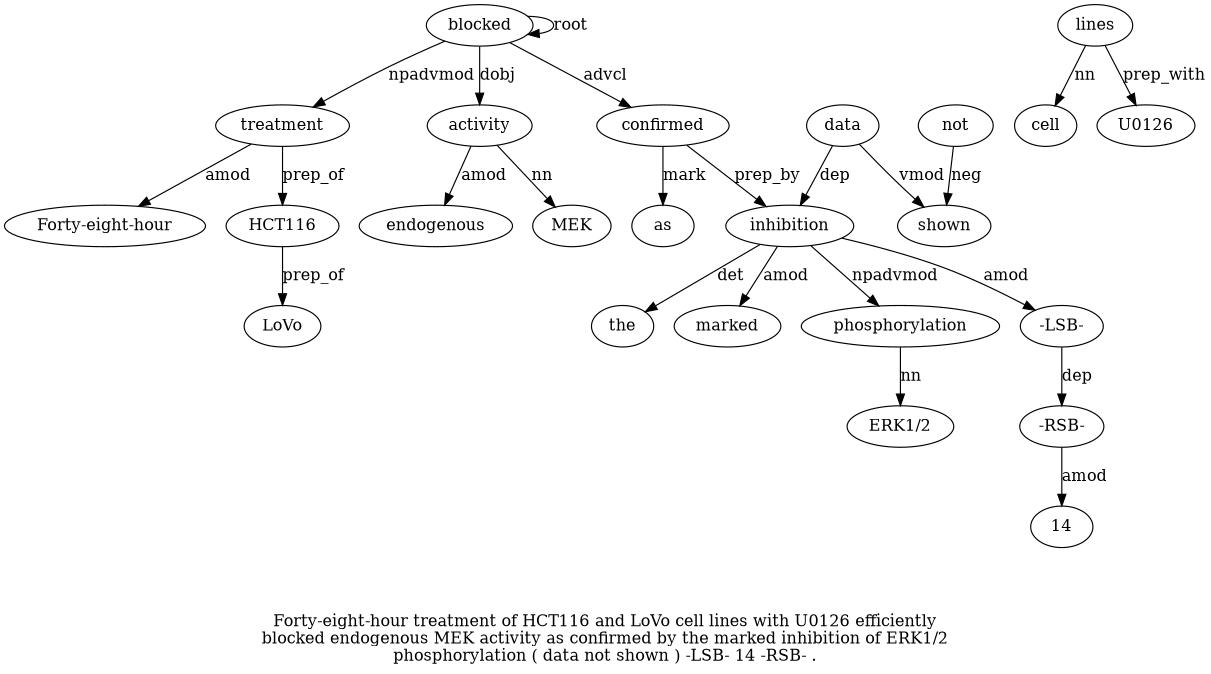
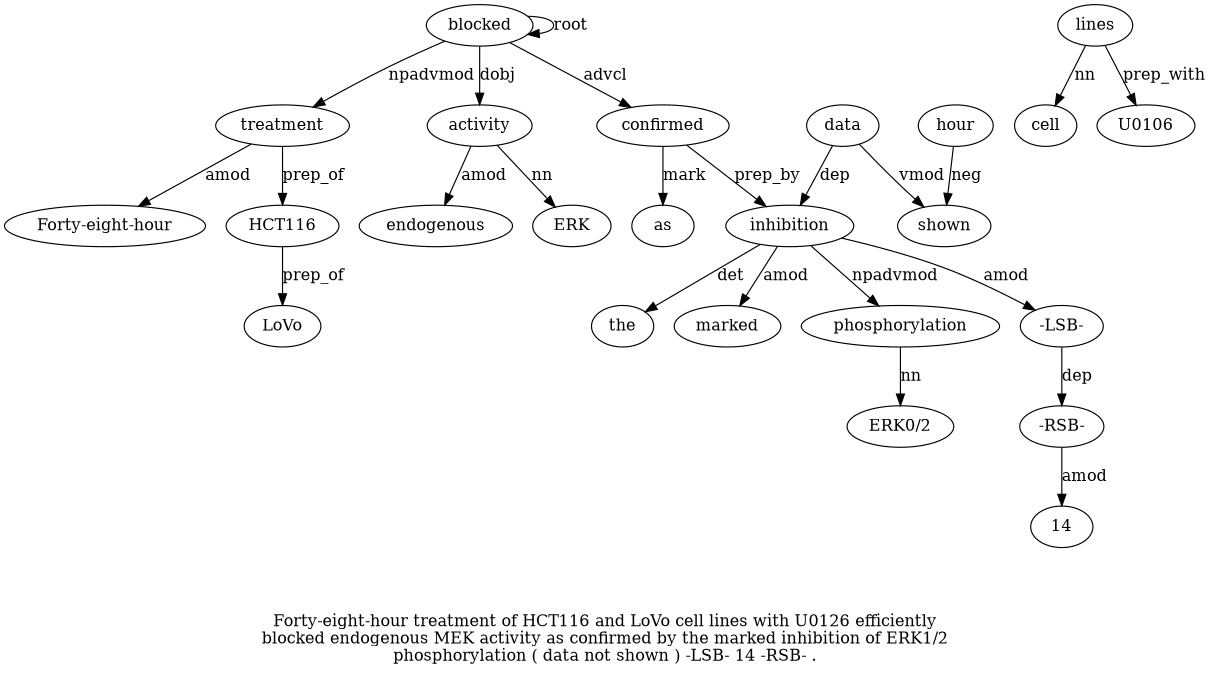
node "not": label "not" -> "hour"
node "U0126": label "U0126" -> "U0106"
node "MEK": label "MEK" -> "ERK"
node "ERK1/2": label "ERK1/2" -> "ERK0/2"
